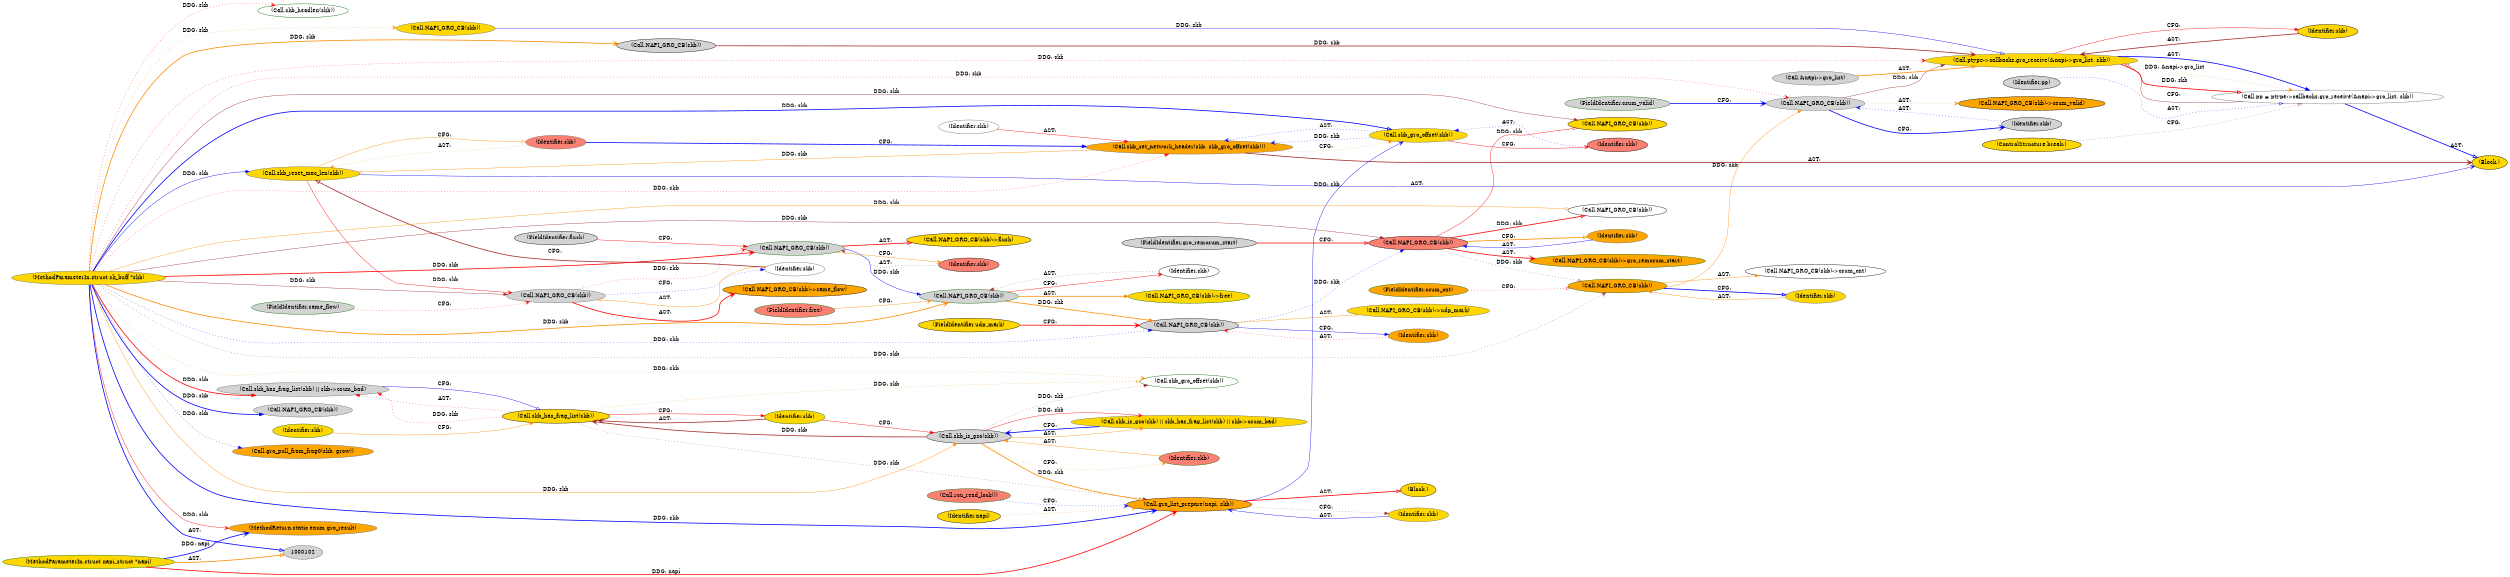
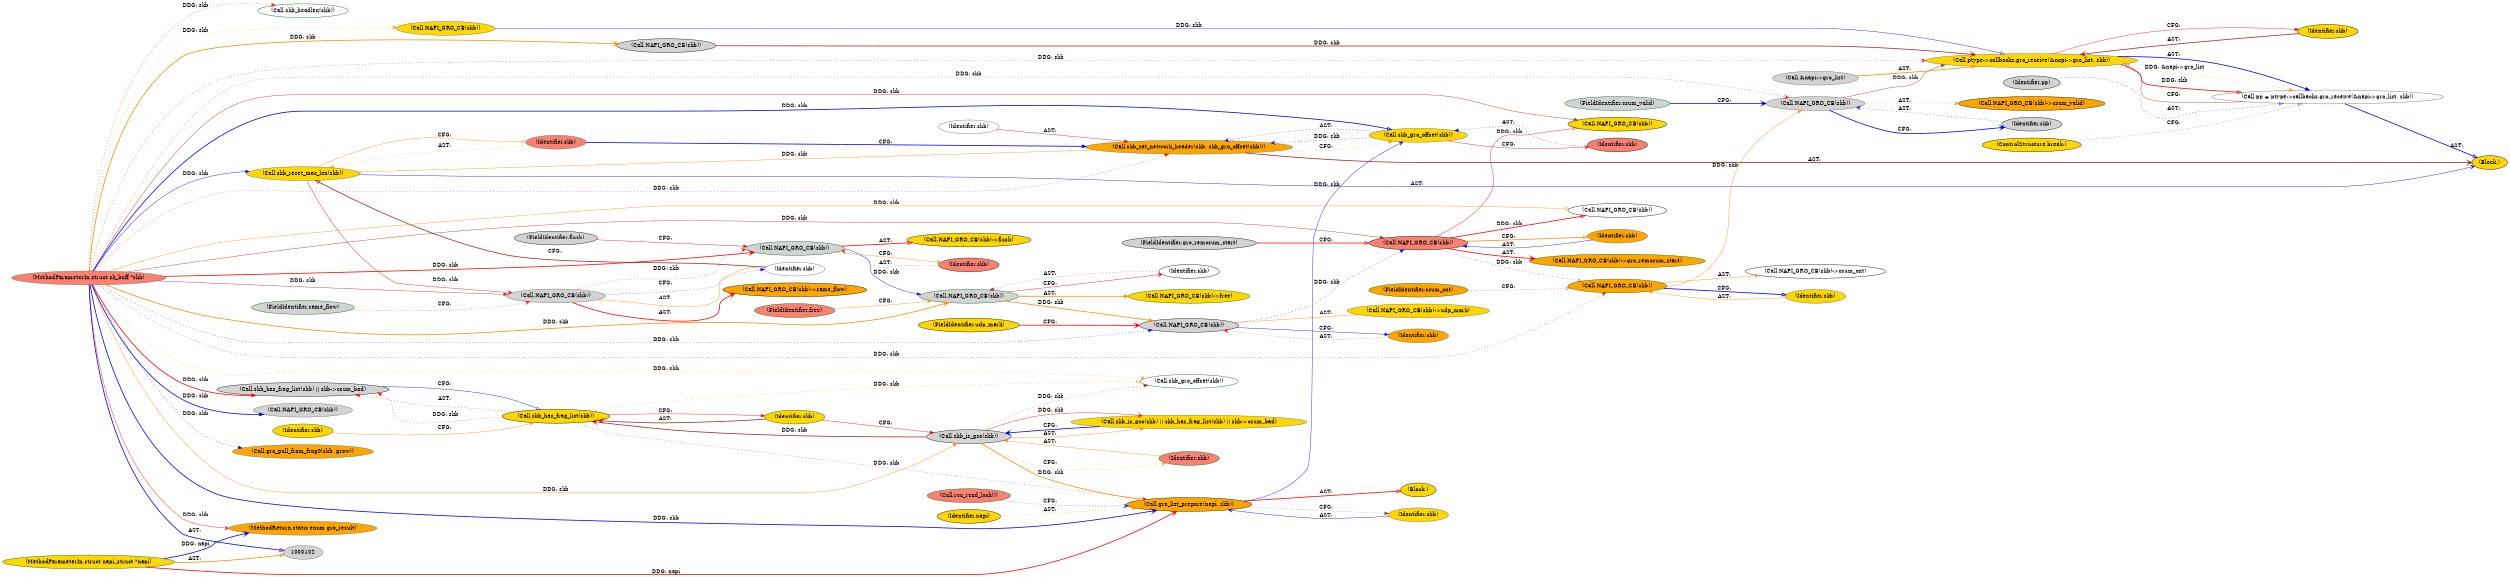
node "(MethodParameterIn,struct sk_buff *skb)": fillcolor gold -> salmon
node "(Call,skb_has_frag_list(skb) || skb->csum_bad)": color gray40 -> black
